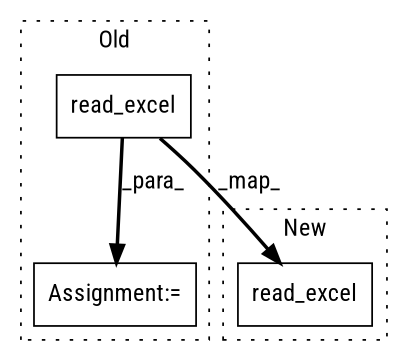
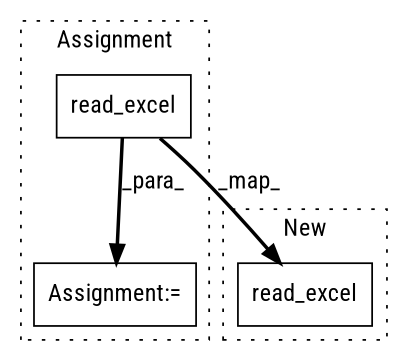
cluster "Old": label "Old" -> "Assignment"
